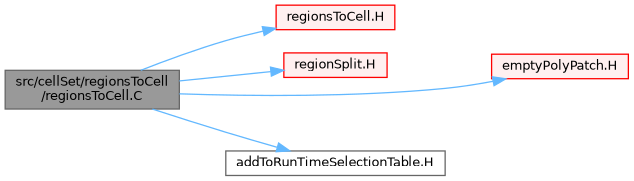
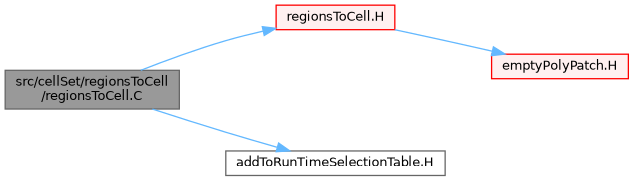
node "regionSplit.H": removed
edge "src/cellSet/regionsToCell /regionsToCell.C" -> "emptyPolyPatch.H": now "regionsToCell.H" -> "emptyPolyPatch.H"
